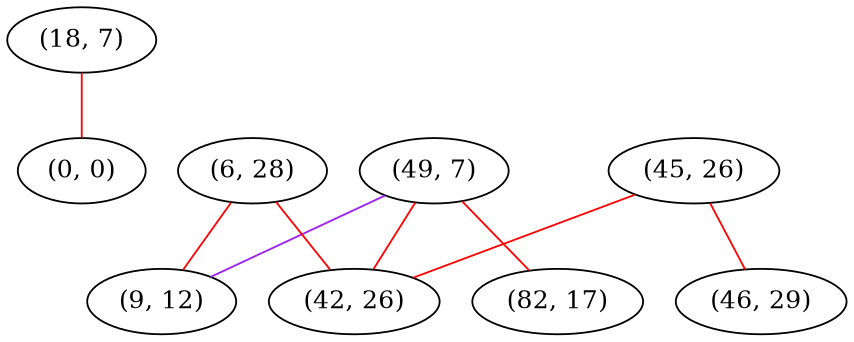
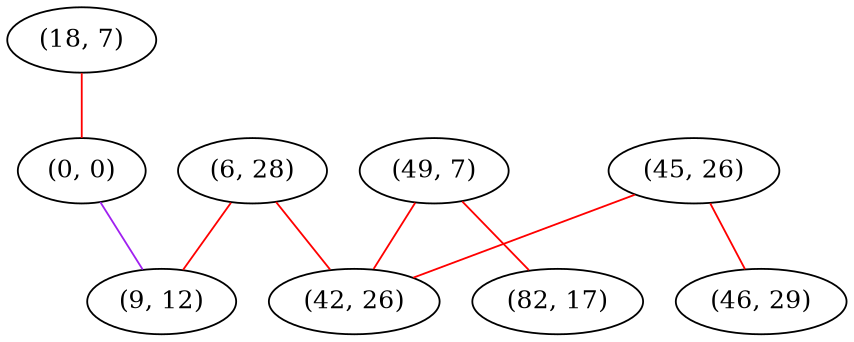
edge "(49, 7)" -- "(9, 12)": now "(0, 0)" -- "(9, 12)"
